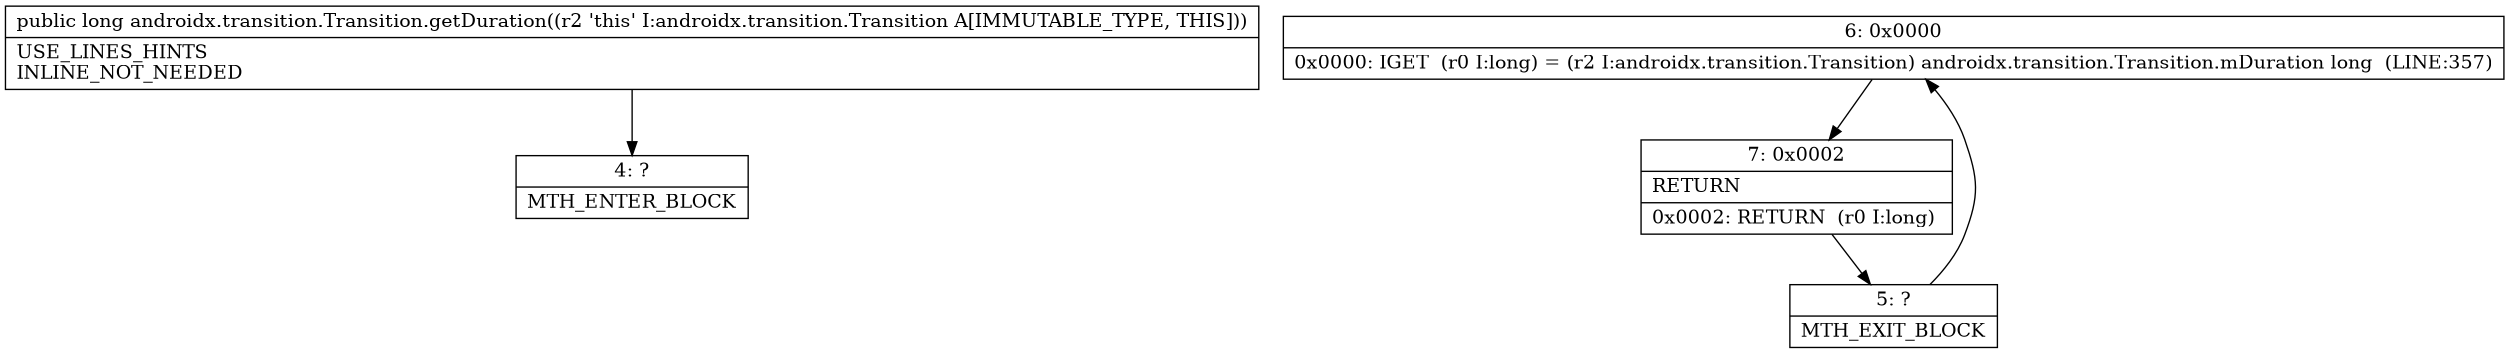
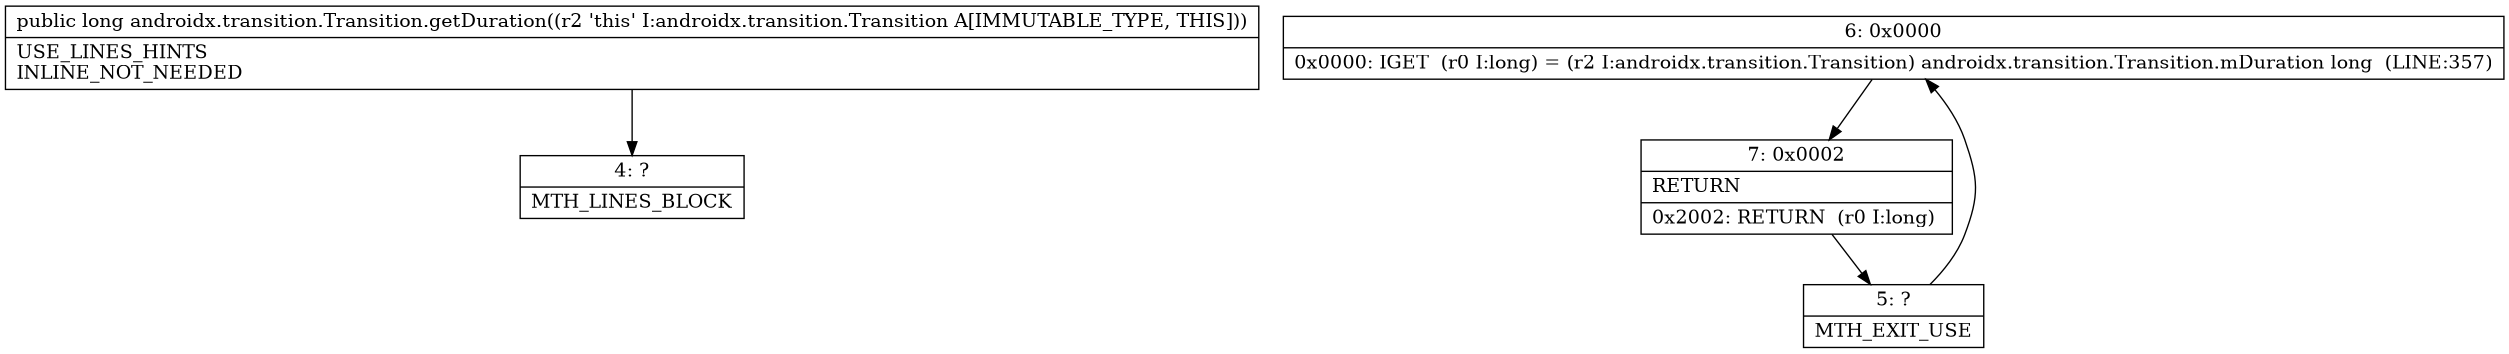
node "4: ?": text "MTH_ENTER_BLOCK" -> "MTH_LINES_BLOCK"
node "7: 0x0002": text "0x0002: RETURN  (r0 I:long)" -> "0x2002: RETURN  (r0 I:long)"
node "5: ?": text "MTH_EXIT_BLOCK" -> "MTH_EXIT_USE"
